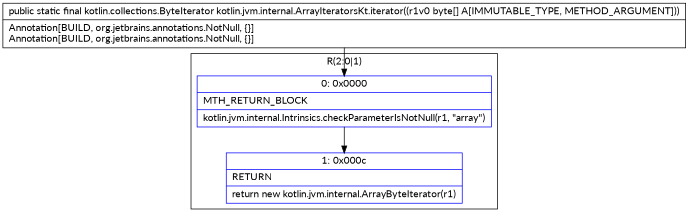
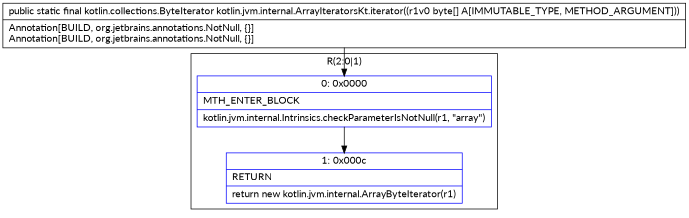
node "0: 0x0000": text "MTH_RETURN_BLOCK" -> "MTH_ENTER_BLOCK"
